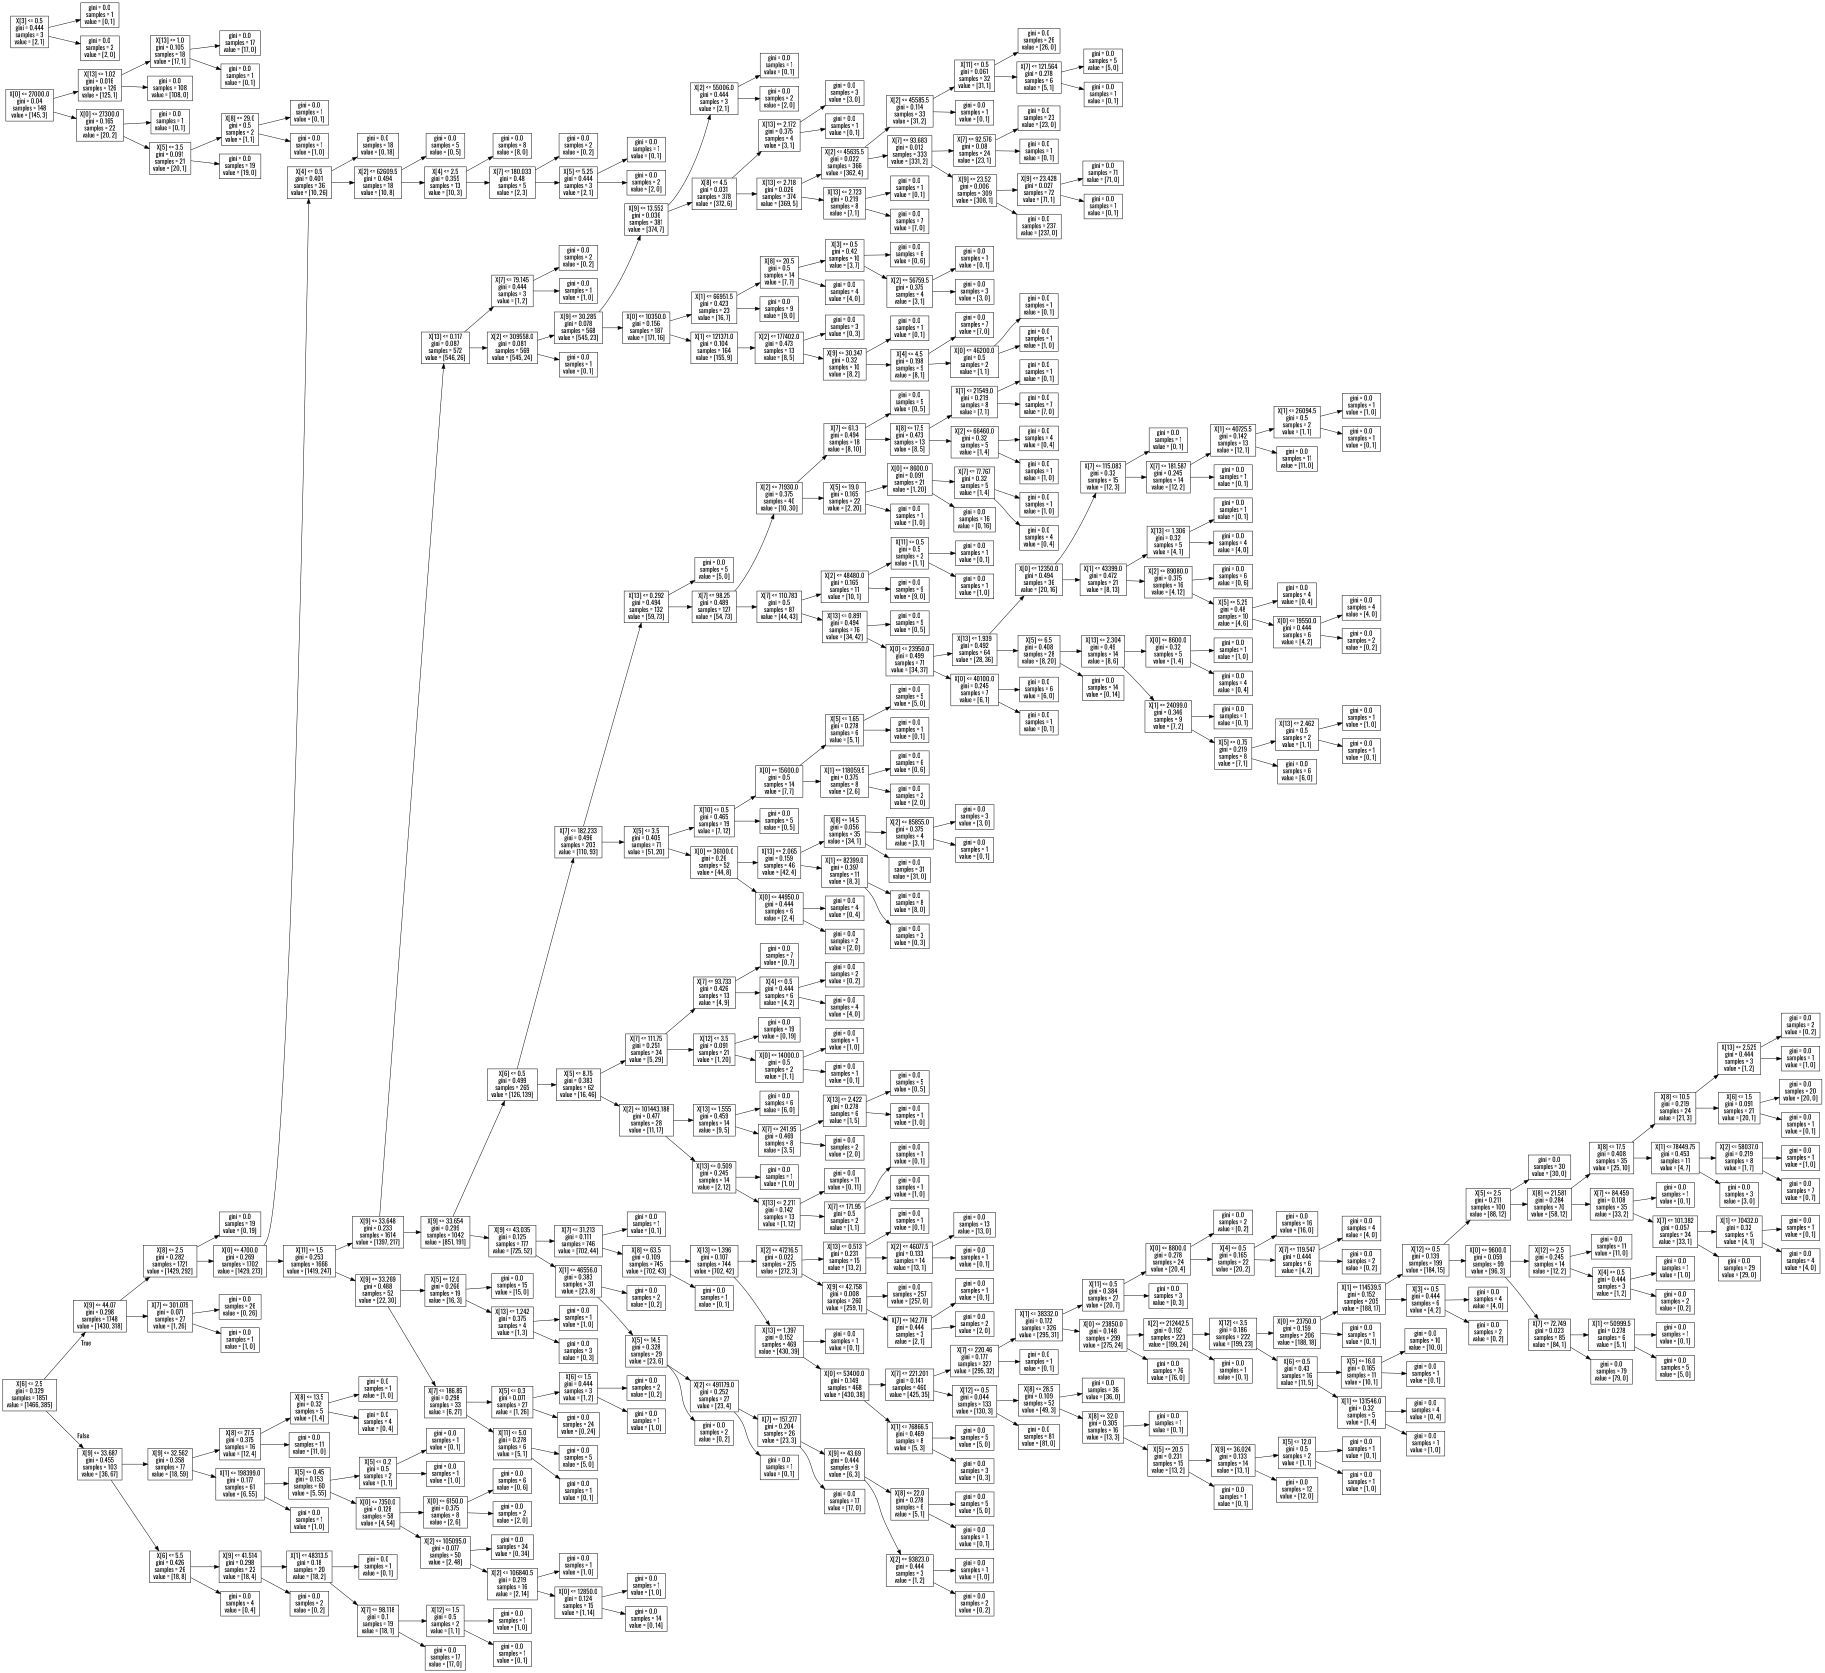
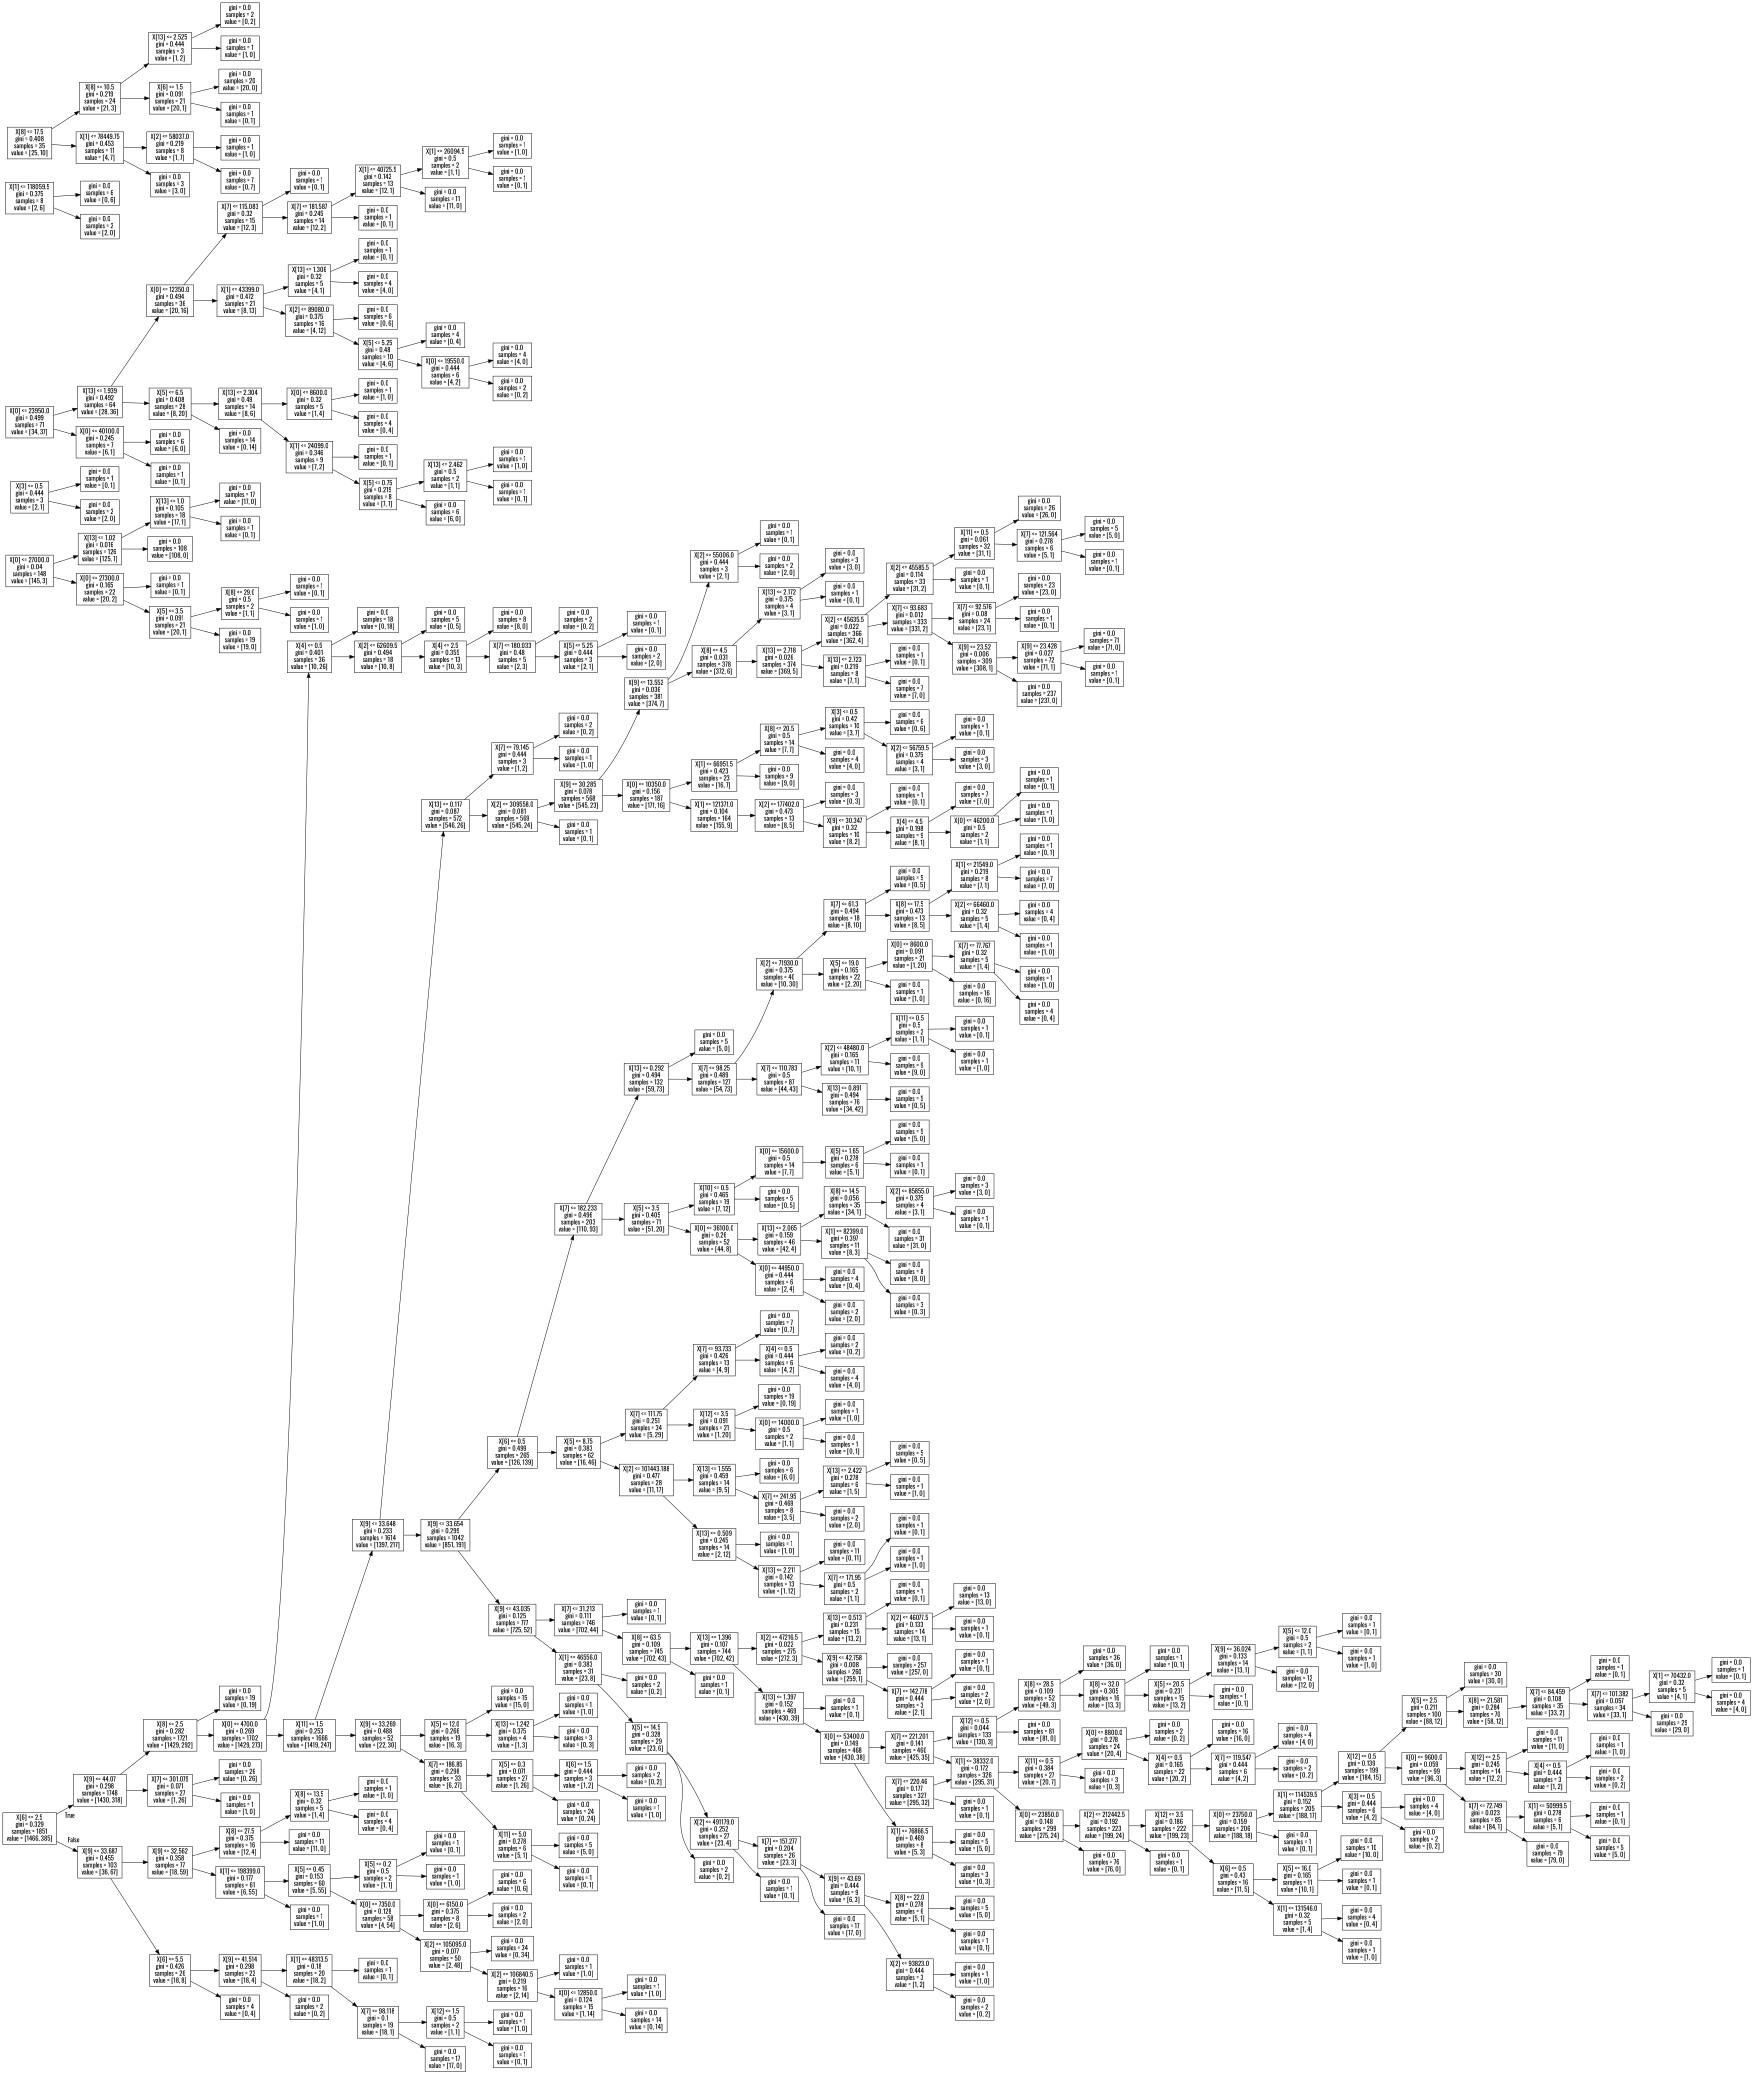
edge "X[13] <= 0.891 gini = 0.494 samples = 76 value = [34, 42]" -> "X[0] <= 23950.0 gini = 0.499 samples = 71 value = [34, 37]": removed
edge "X[0] <= 15600.0 gini = 0.5 samples = 14 value = [7, 7]" -> "X[1] <= 118059.5 gini = 0.375 samples = 8 value = [2, 6]": removed
edge "X[8] <= 21.581 gini = 0.284 samples = 70 value = [58, 12]" -> "X[8] <= 17.5 gini = 0.408 samples = 35 value = [25, 10]": removed
edge "X[7] <= 221.201 gini = 0.141 samples = 460 value = [425, 35]" -> "X[7] <= 220.46 gini = 0.177 samples = 327 value = [295, 32]": now "X[7] <= 221.201 gini = 0.141 samples = 460 value = [425, 35]" -> "X[1] <= 38332.0 gini = 0.172 samples = 326 value = [295, 31]"
